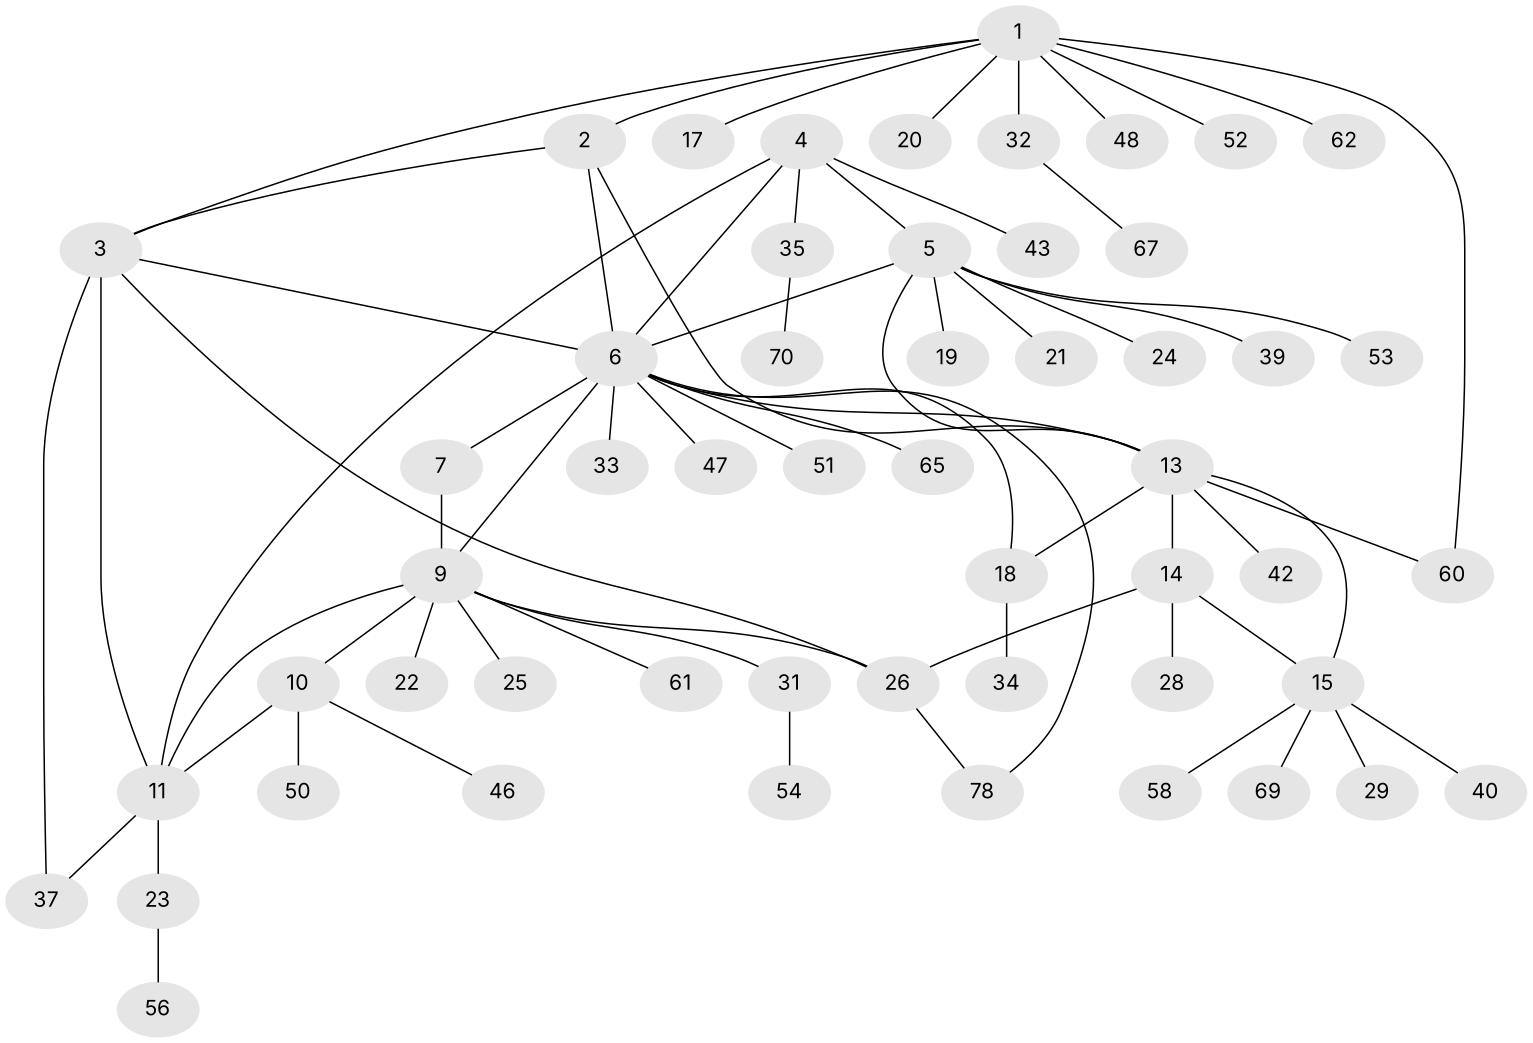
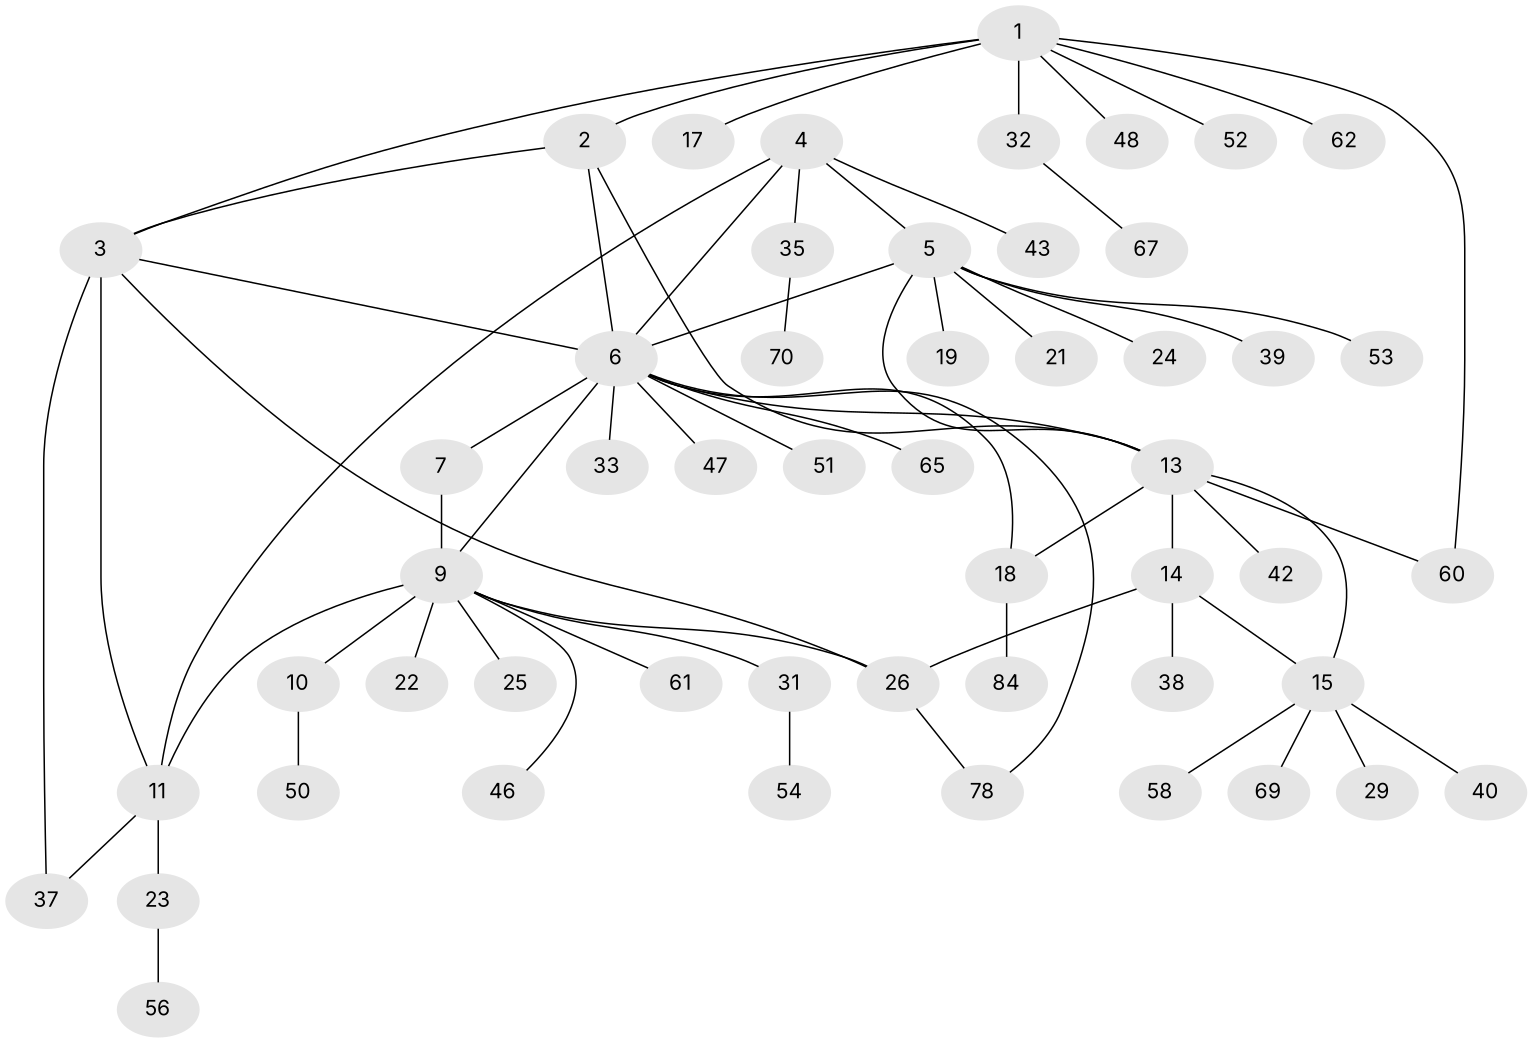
node "20": removed
node "34": label "34" -> "84"
node "28": label "28" -> "38"
edge "10" -- "11": removed
edge "10" -- "46": now "9" -- "46"
